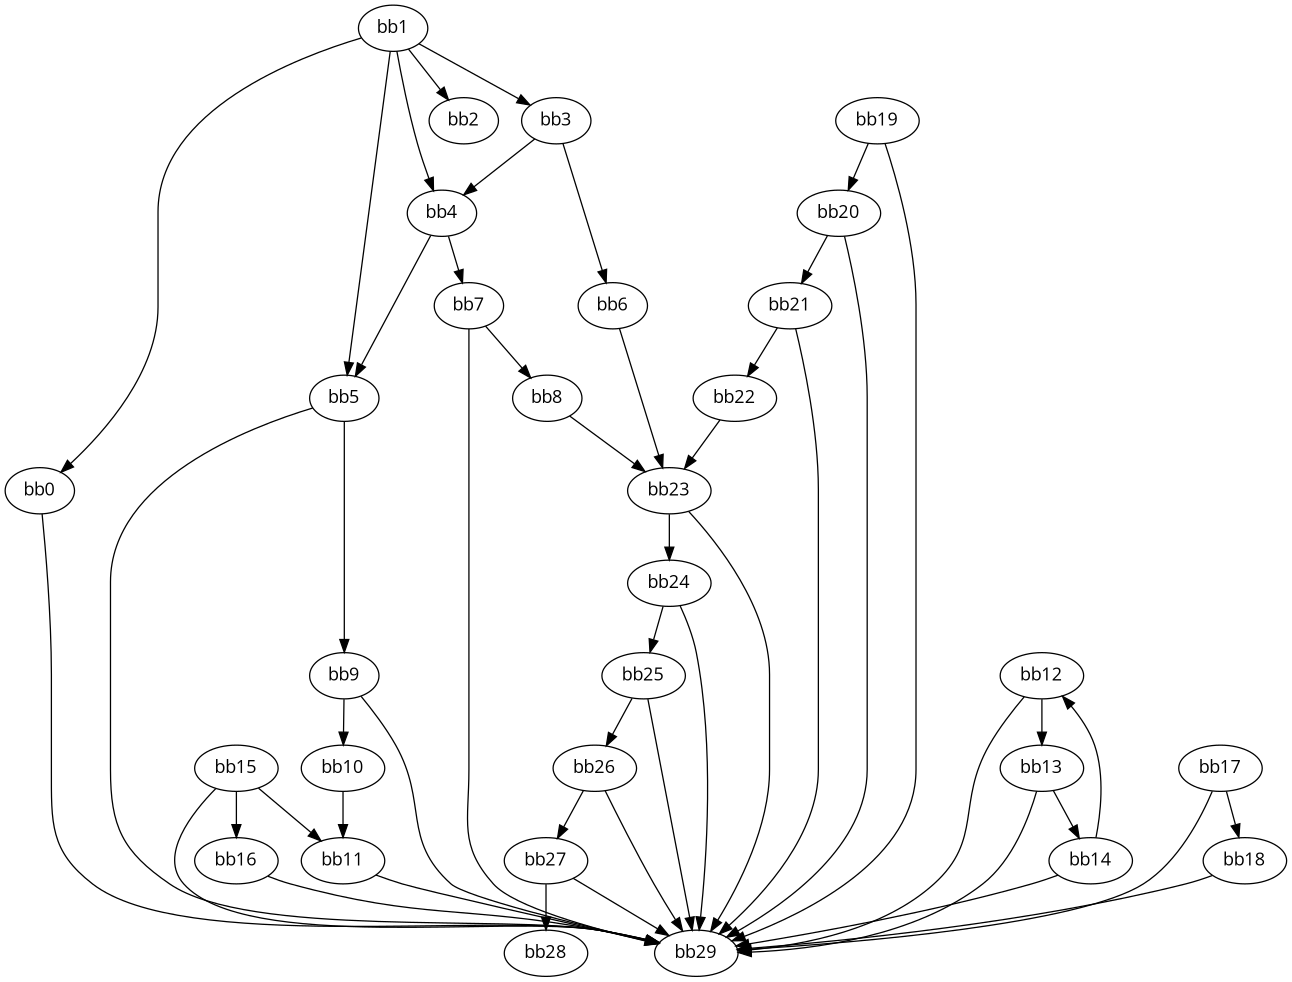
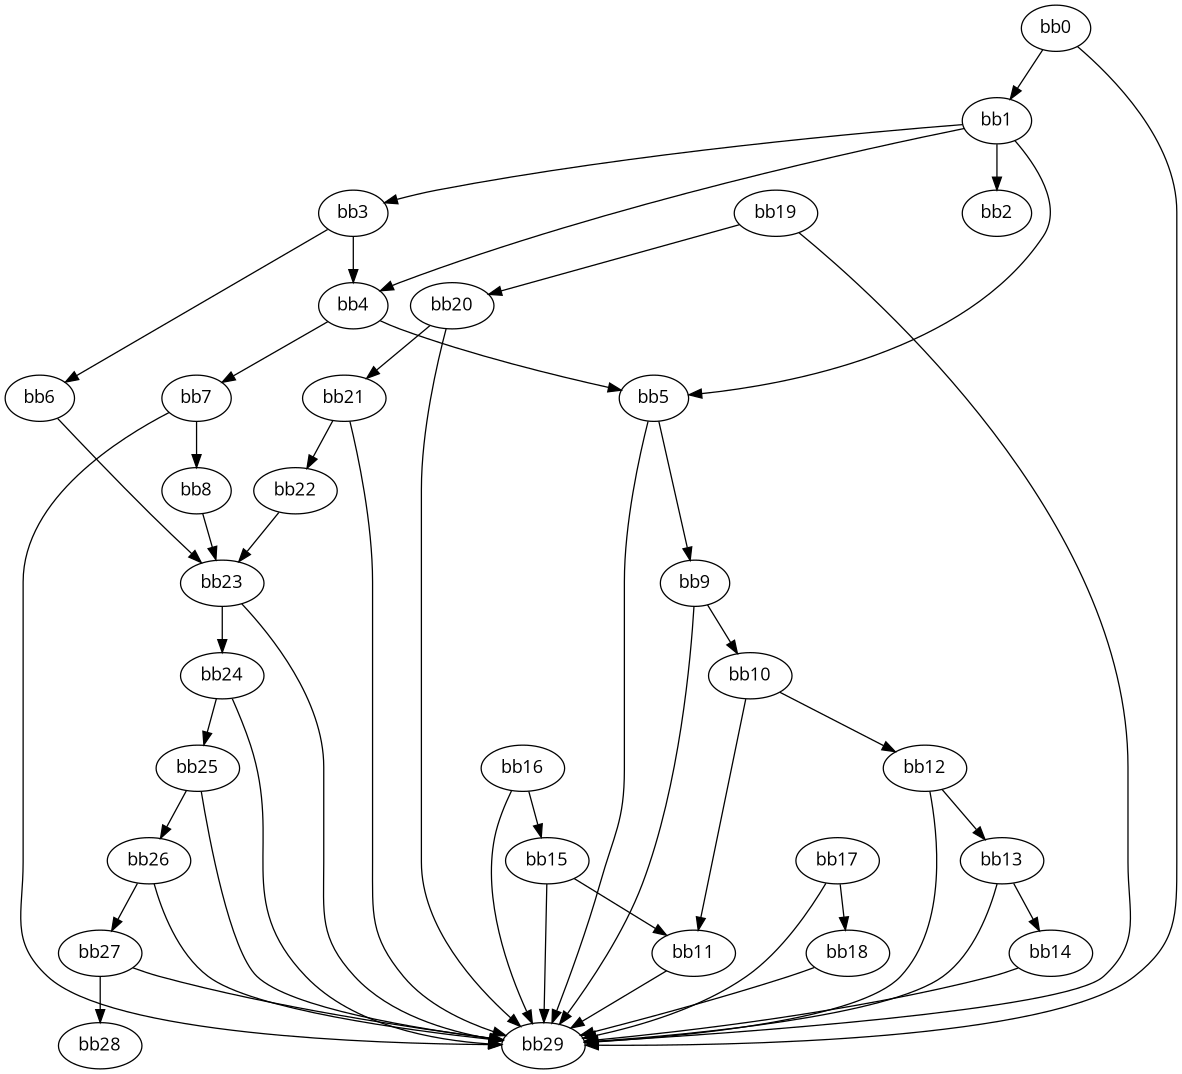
edge "bb1" -> "bb0": reversed
edge "bb14" -> "bb12": now "bb10" -> "bb12"
edge "bb15" -> "bb16": reversed
